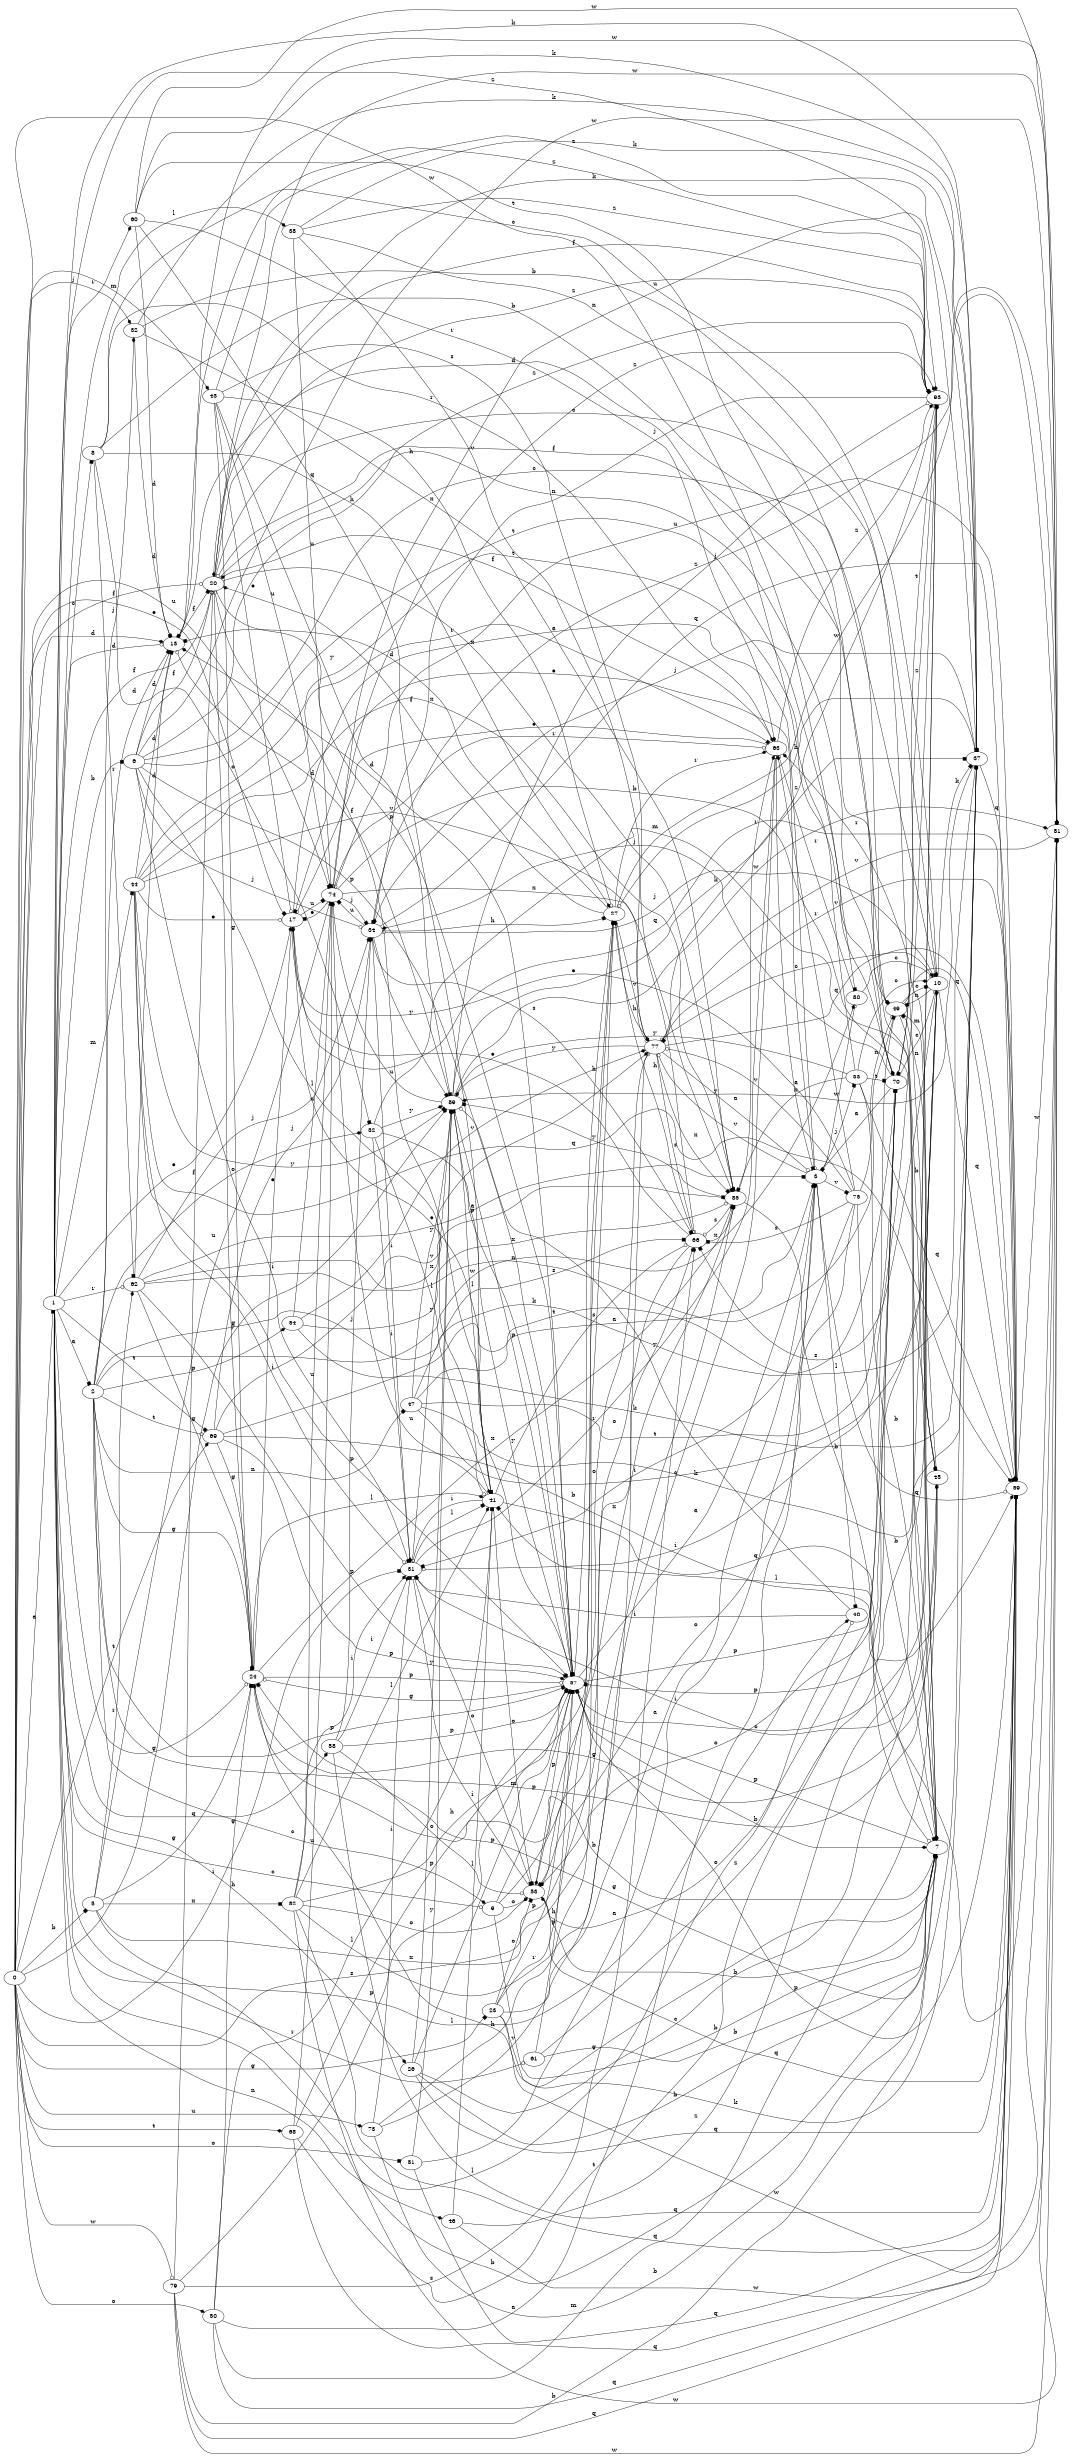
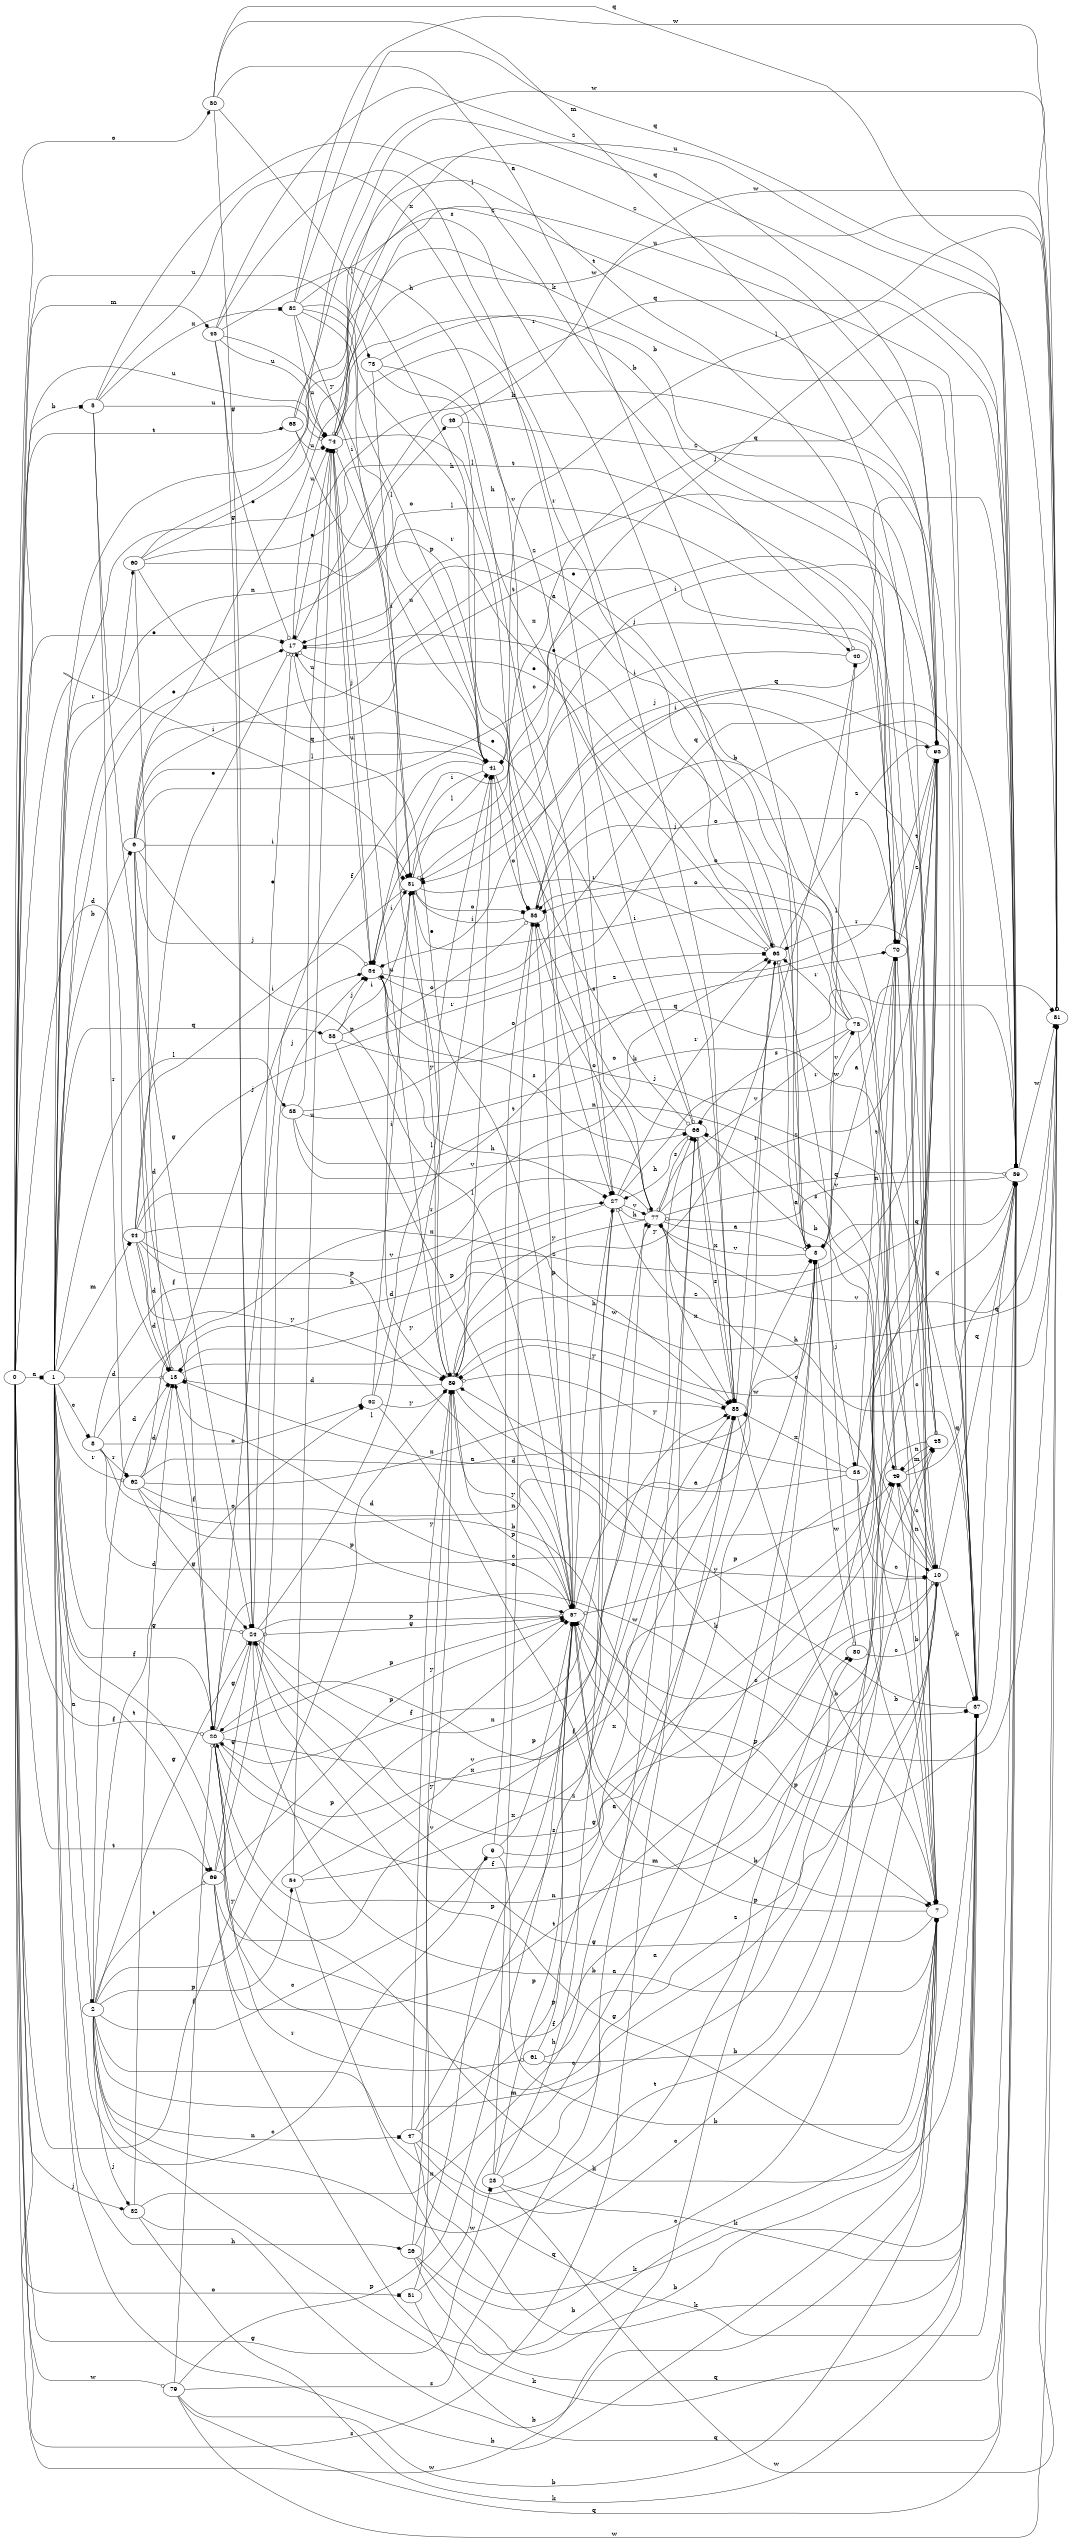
edge "44" -> "59": now "2" -> "59"
edge "52" -> "57": removed, label "p"
edge "75" -> "7": now "66" -> "7"
